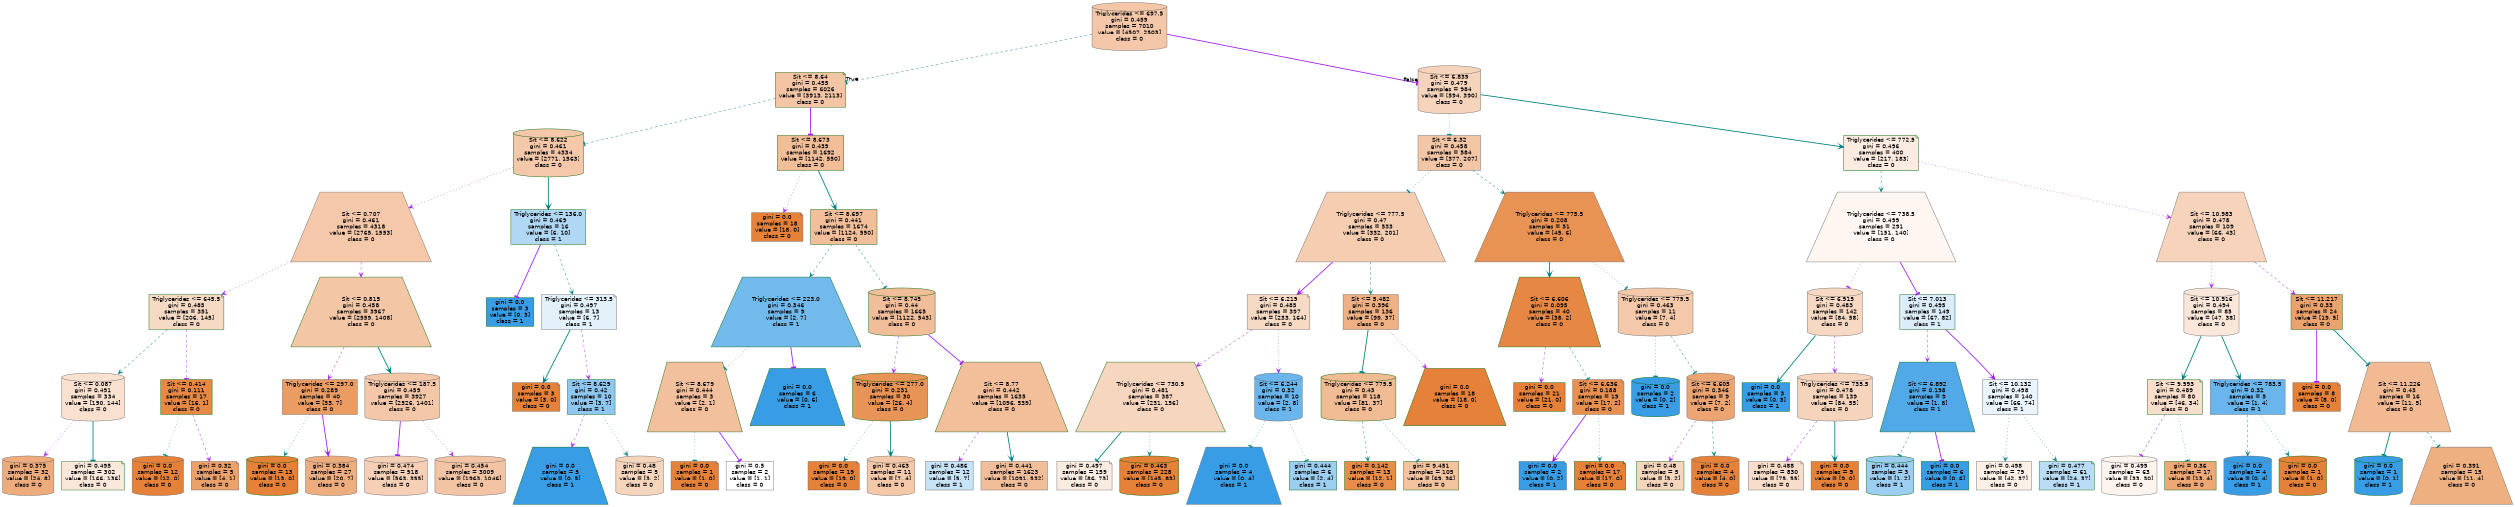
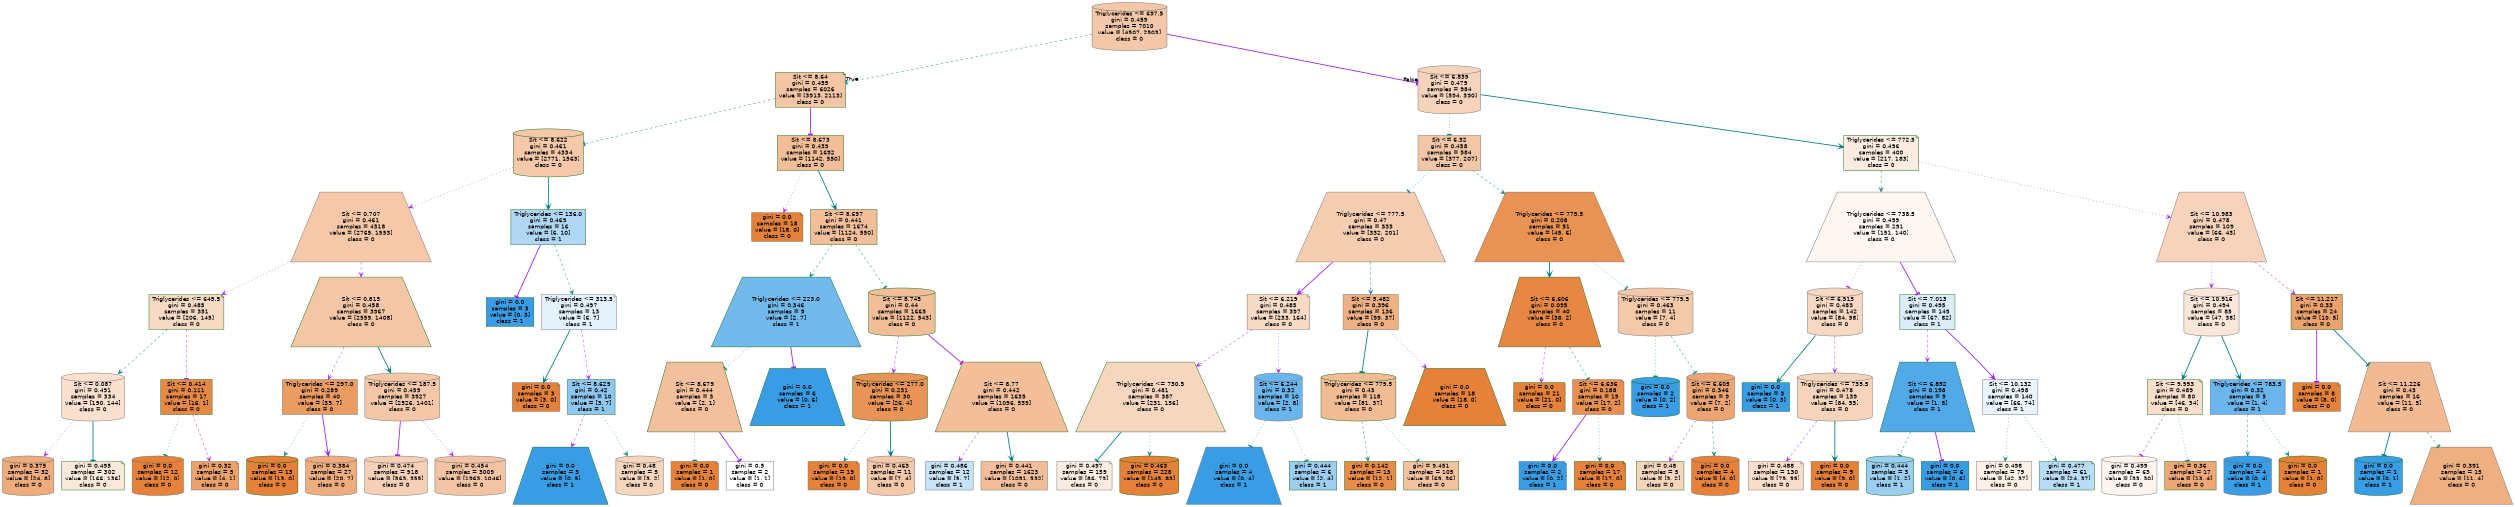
node "gini = 0.488 samples = 830 value = [75, 55] class = 0": label "gini = 0.488 samples = 830 value = [75, 55] class = 0" -> "gini = 0.488 samples = 130 value = [75, 55] class = 0"
